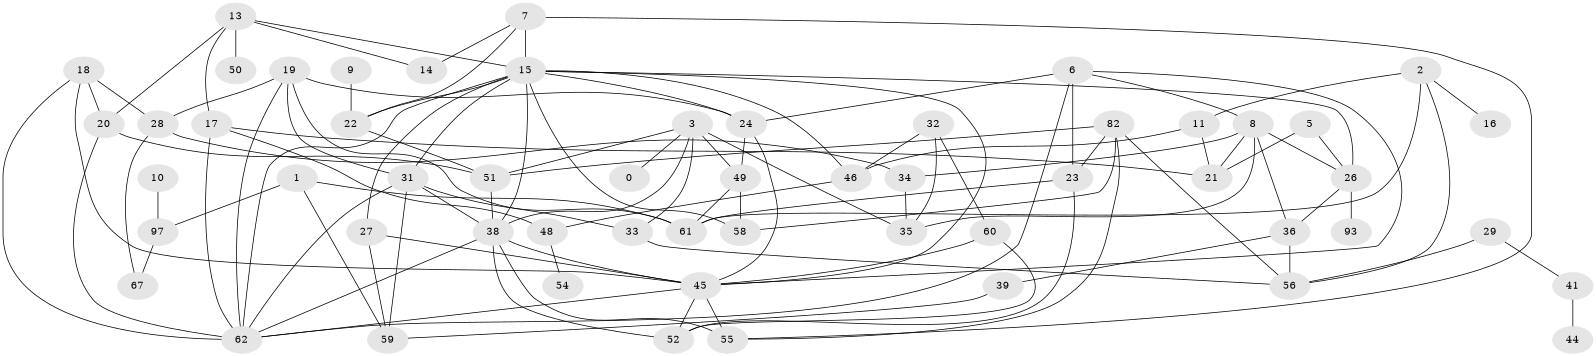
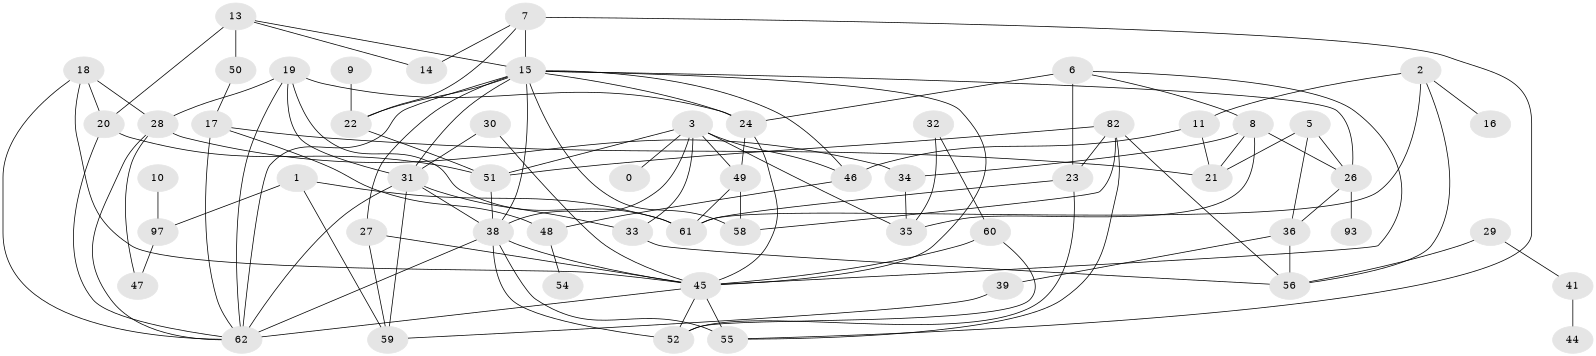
edge "13" -- "17": now "50" -- "17"
node "30": added
edge "32" -- "46": now "3" -- "46"
edge "8" -- "36": now "5" -- "36"
node "67": label "67" -> "47"
edge "6" -- "62": now "28" -- "62"
